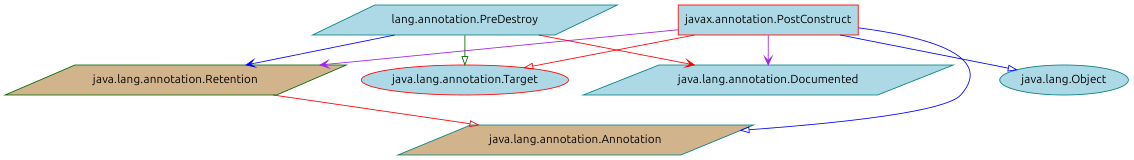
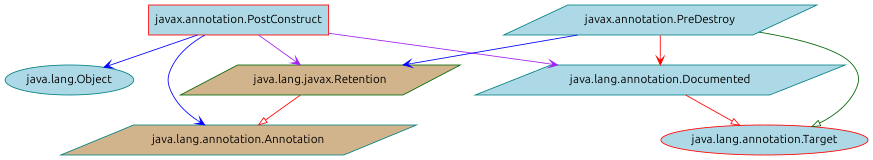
node "lang.annotation.PreDestroy": label "lang.annotation.PreDestroy" -> "javax.annotation.PreDestroy"
edge "javax.annotation.PostConstruct" -> "java.lang.Object": arrowhead onormal -> vee
edge "javax.annotation.PostConstruct" -> "java.lang.annotation.Target": now "java.lang.annotation.Documented" -> "java.lang.annotation.Target"
node "java.lang.annotation.Retention": label "java.lang.annotation.Retention" -> "java.lang.javax.Retention"
edge "javax.annotation.PostConstruct" -> "java.lang.annotation.Annotation": arrowhead onormal -> vee
